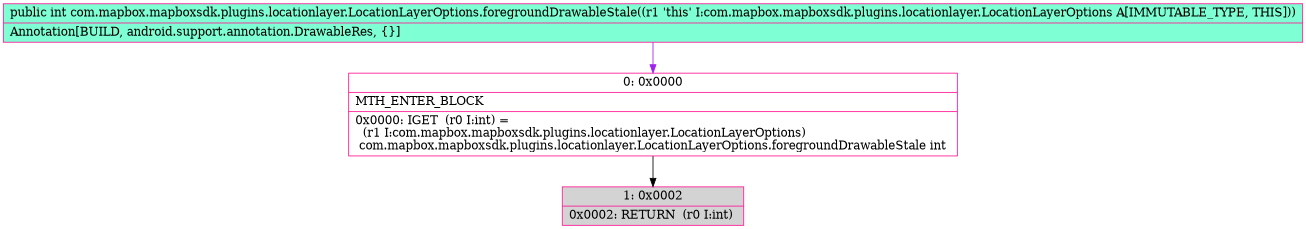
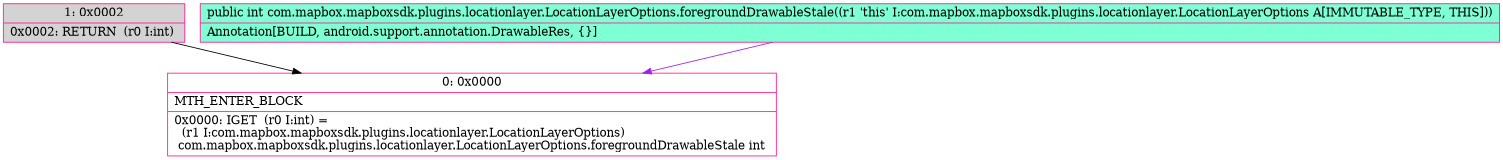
edge "0: 0x0000" -> "1: 0x0002": reversed
